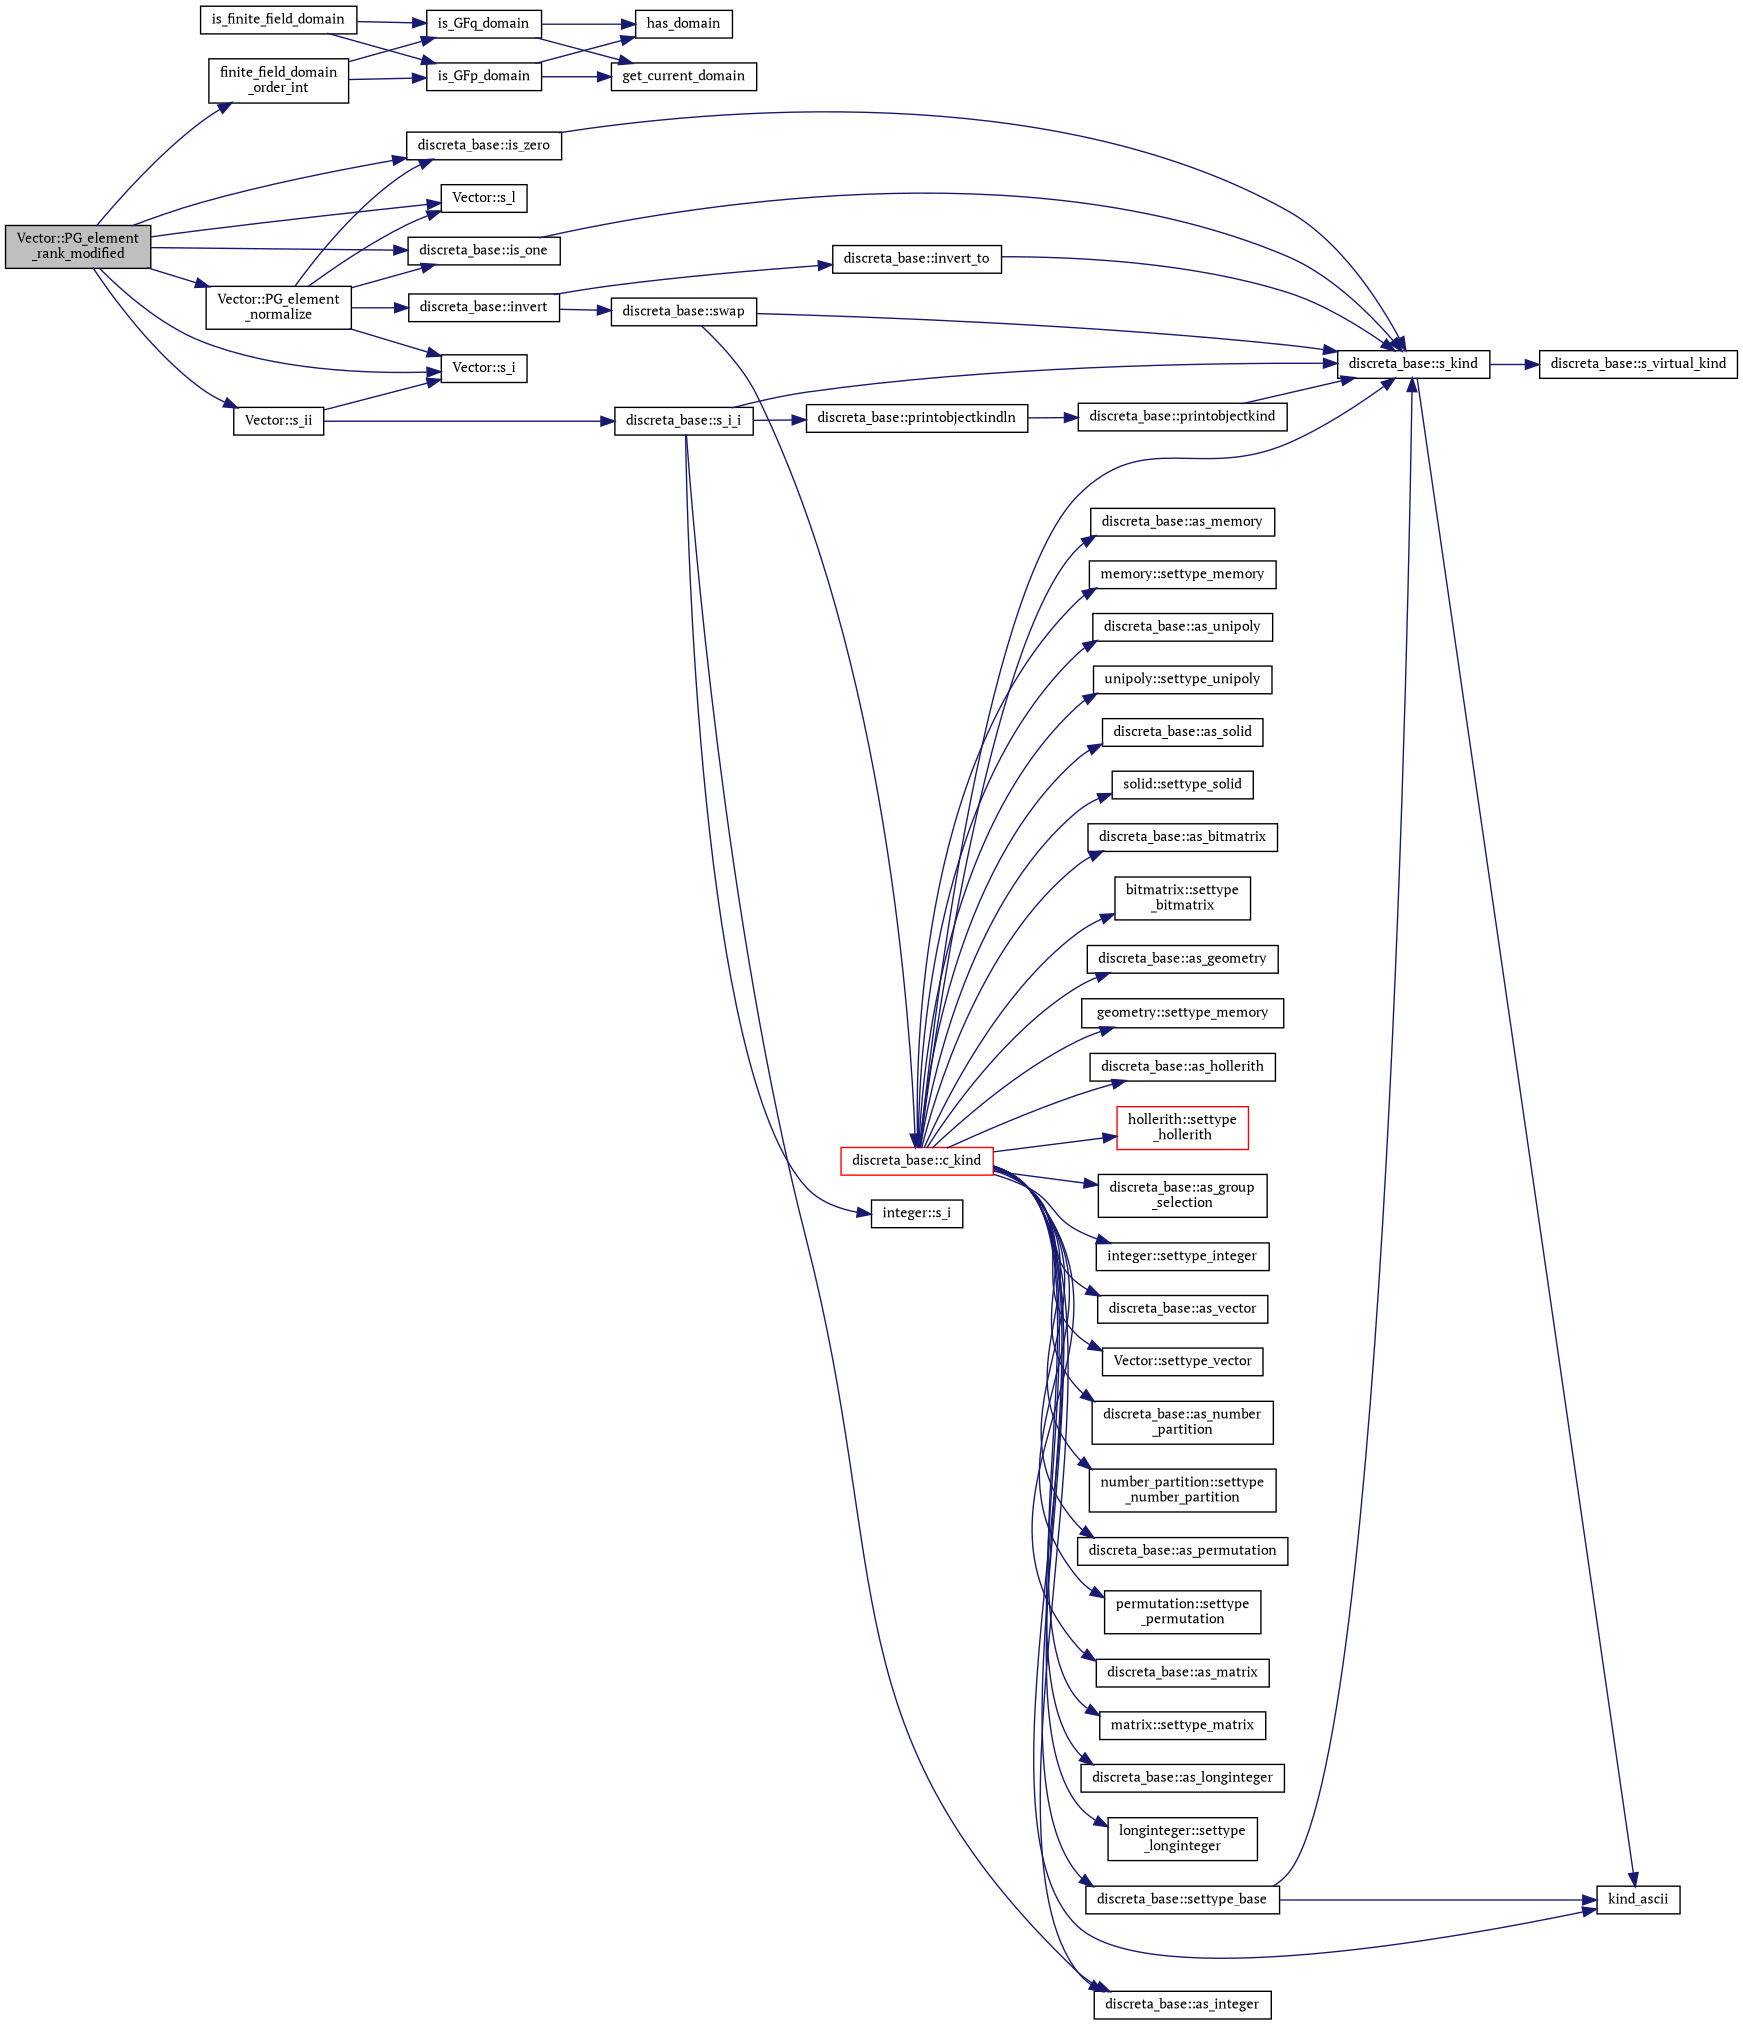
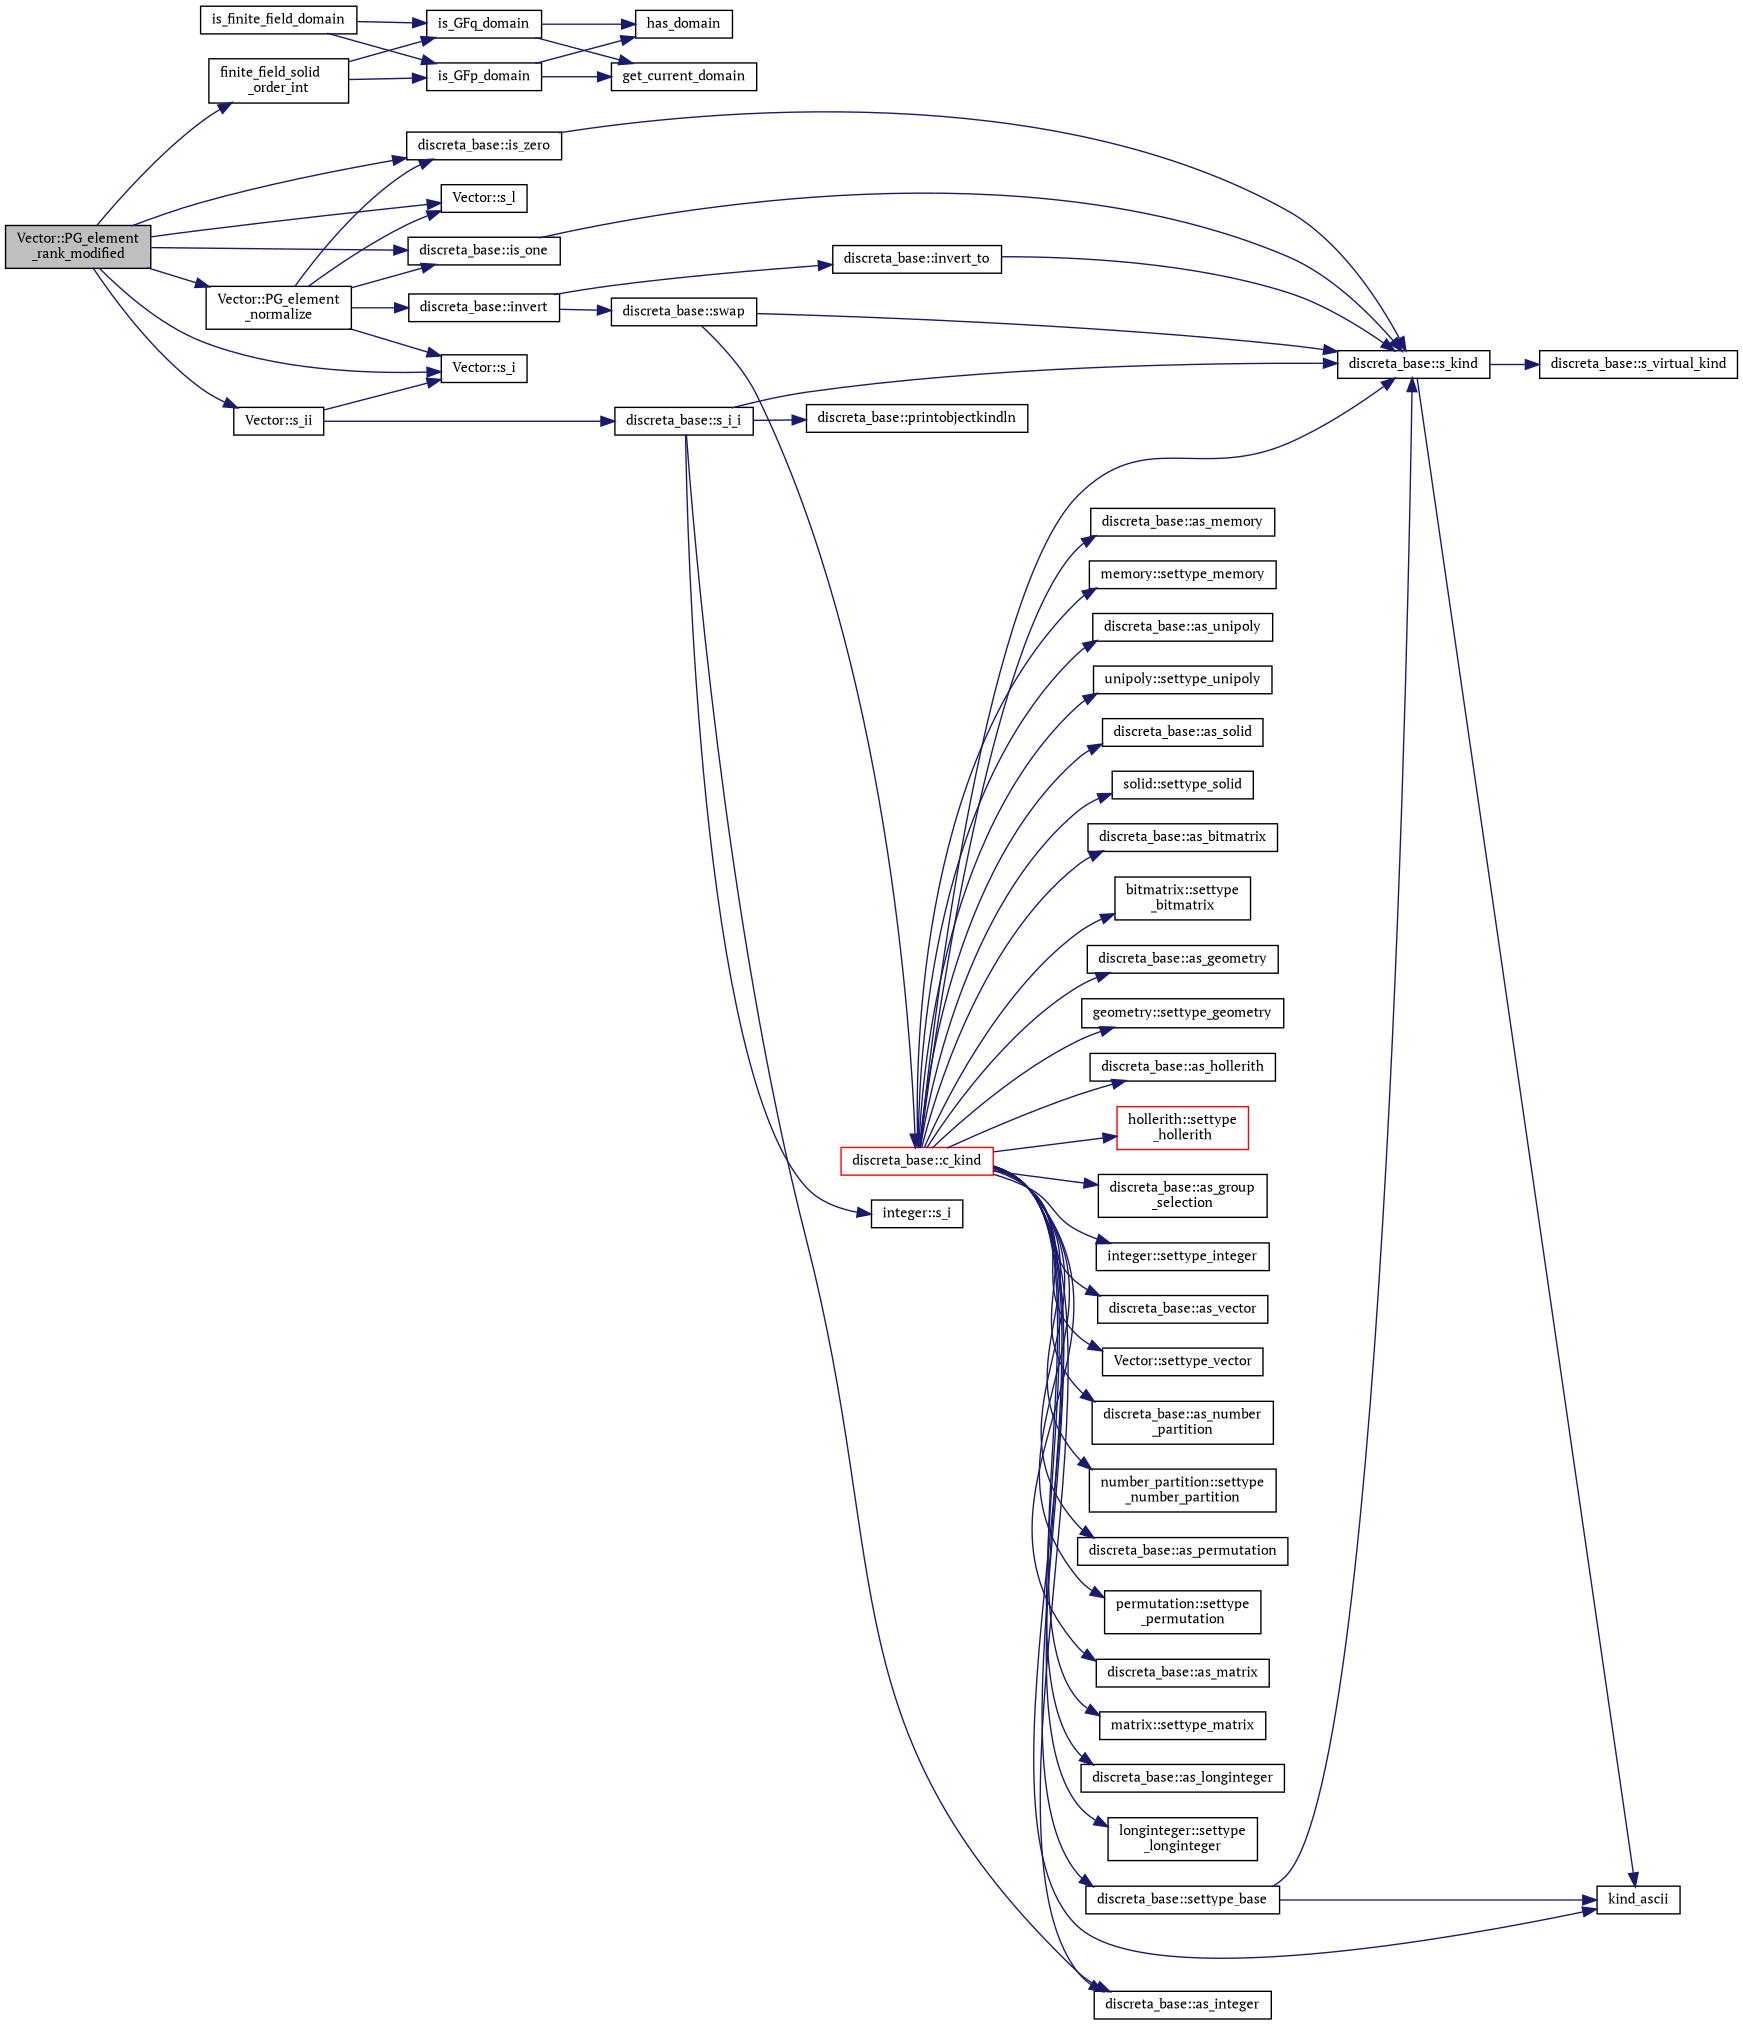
node "finite_field_domain _order_int": label "finite_field_domain _order_int" -> "finite_field_solid _order_int"
node "discreta_base::printobjectkind": removed
node "geometry::settype_memory": label "geometry::settype_memory" -> "geometry::settype_geometry"
